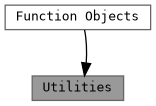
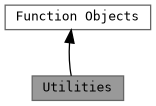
edge "Function Objects" -> "Utilities": reversed
